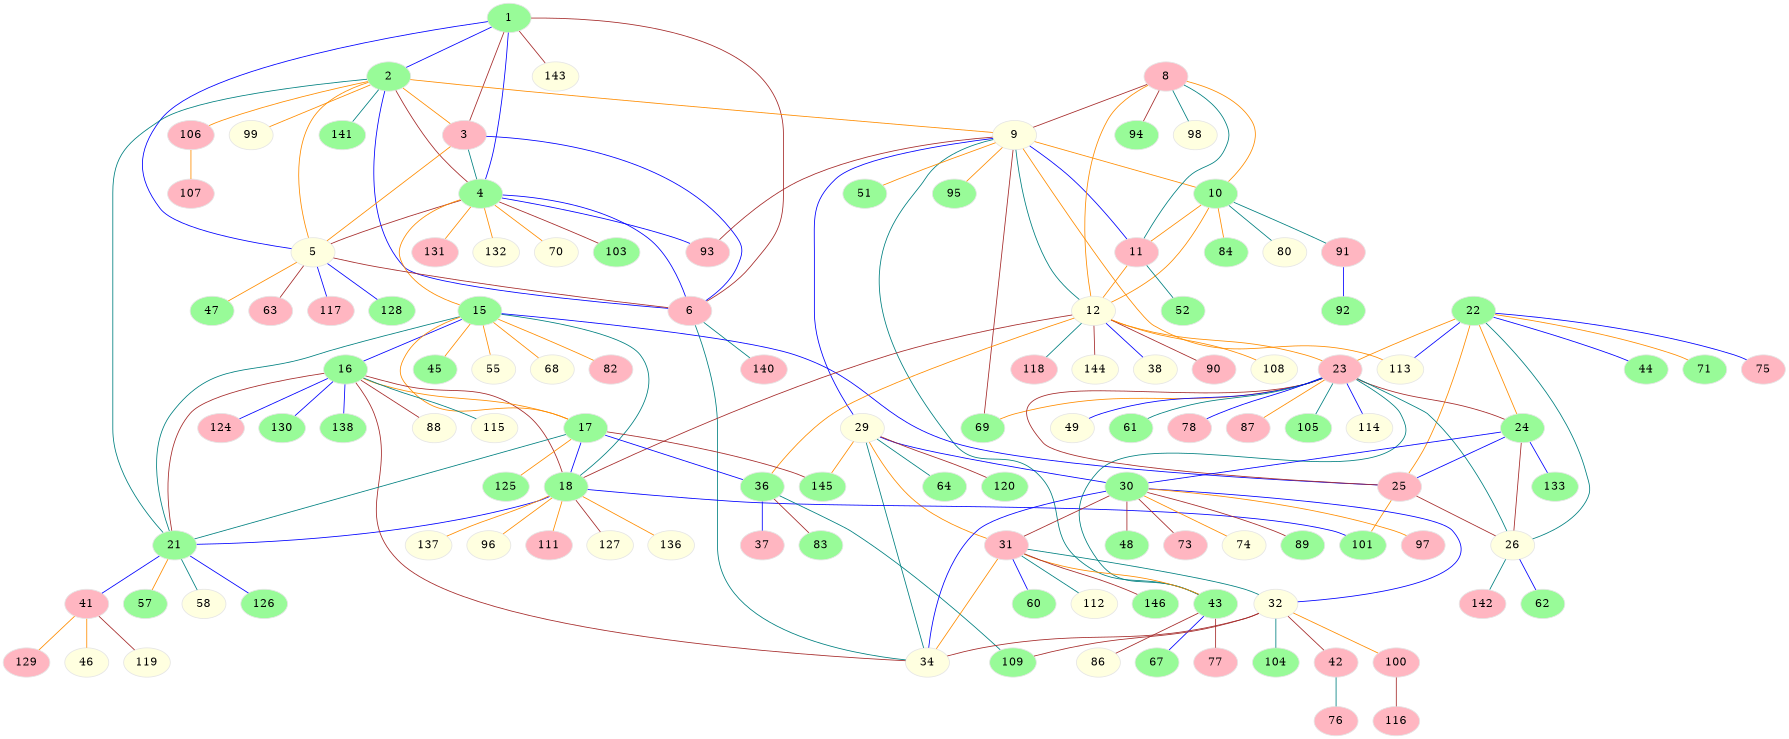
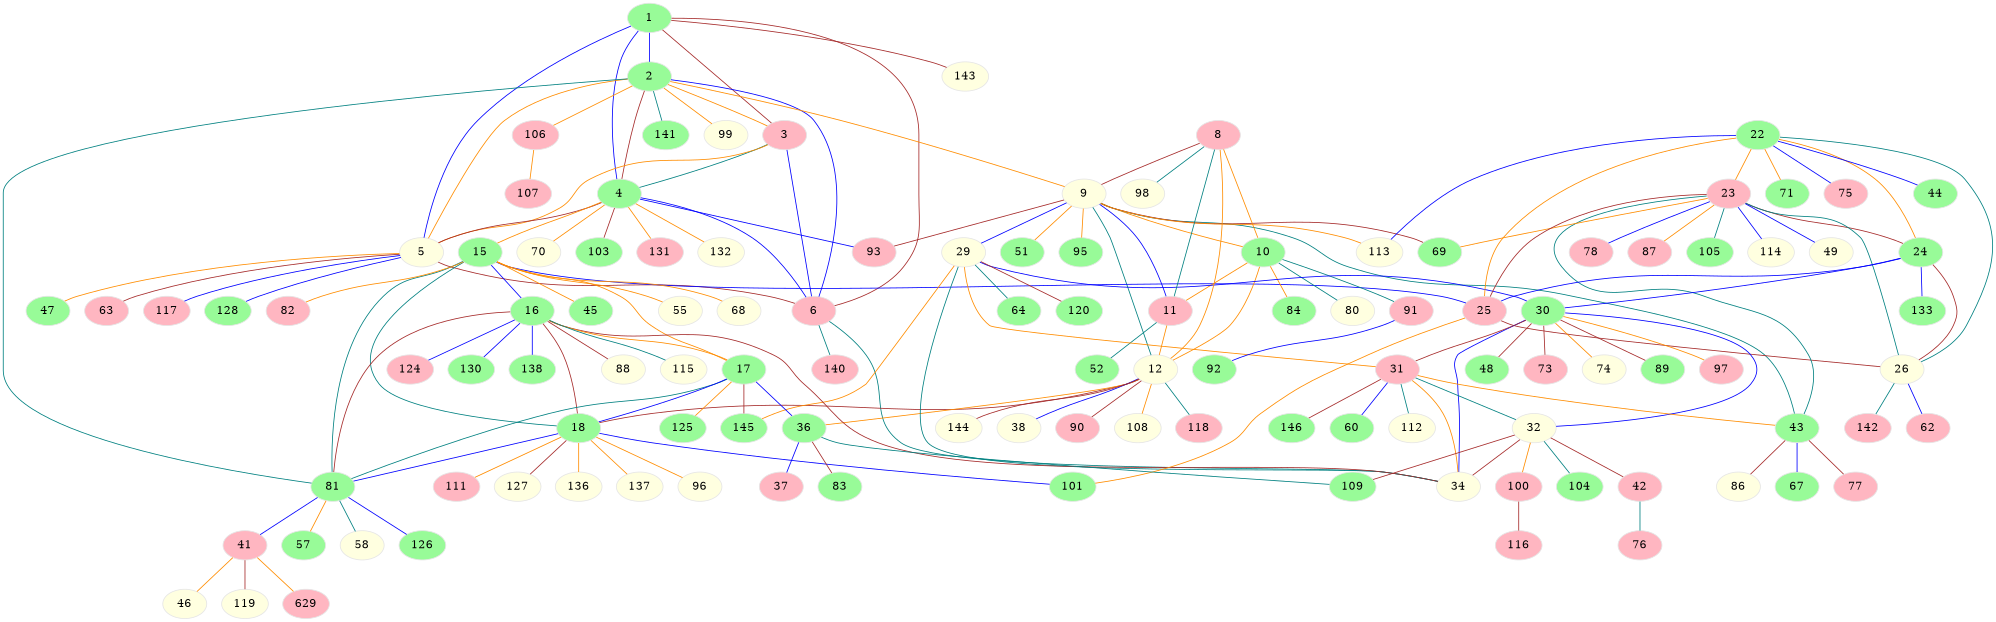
node "94": removed
edge "12" -- "23": removed
node "61": removed
node "21": label "21" -> "81"
node "62": fillcolor palegreen -> lightpink
node "129": label "129" -> "629"
